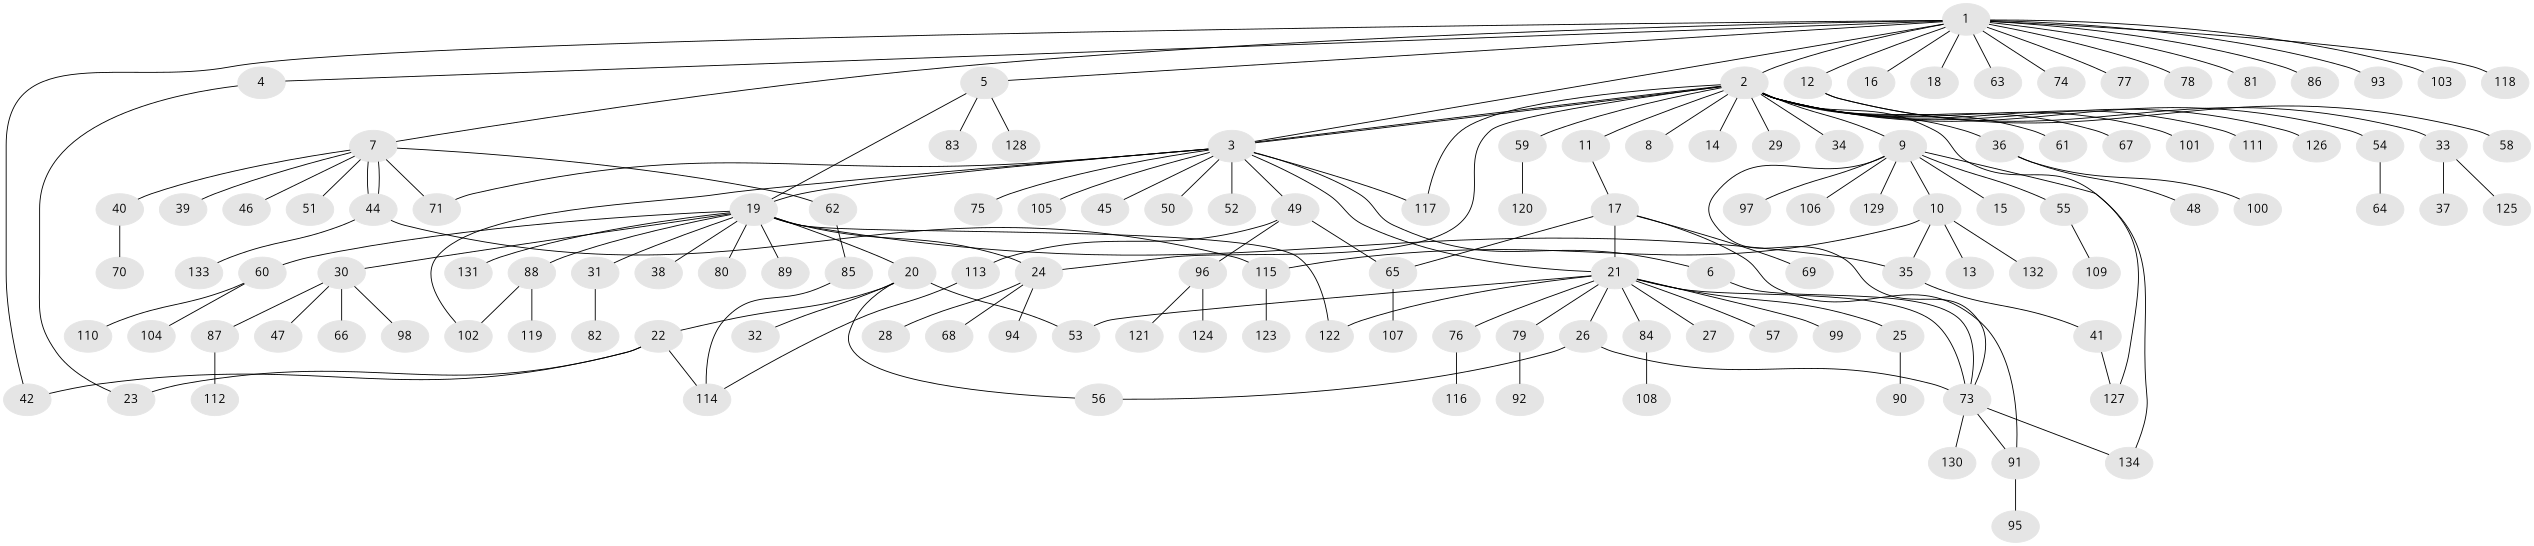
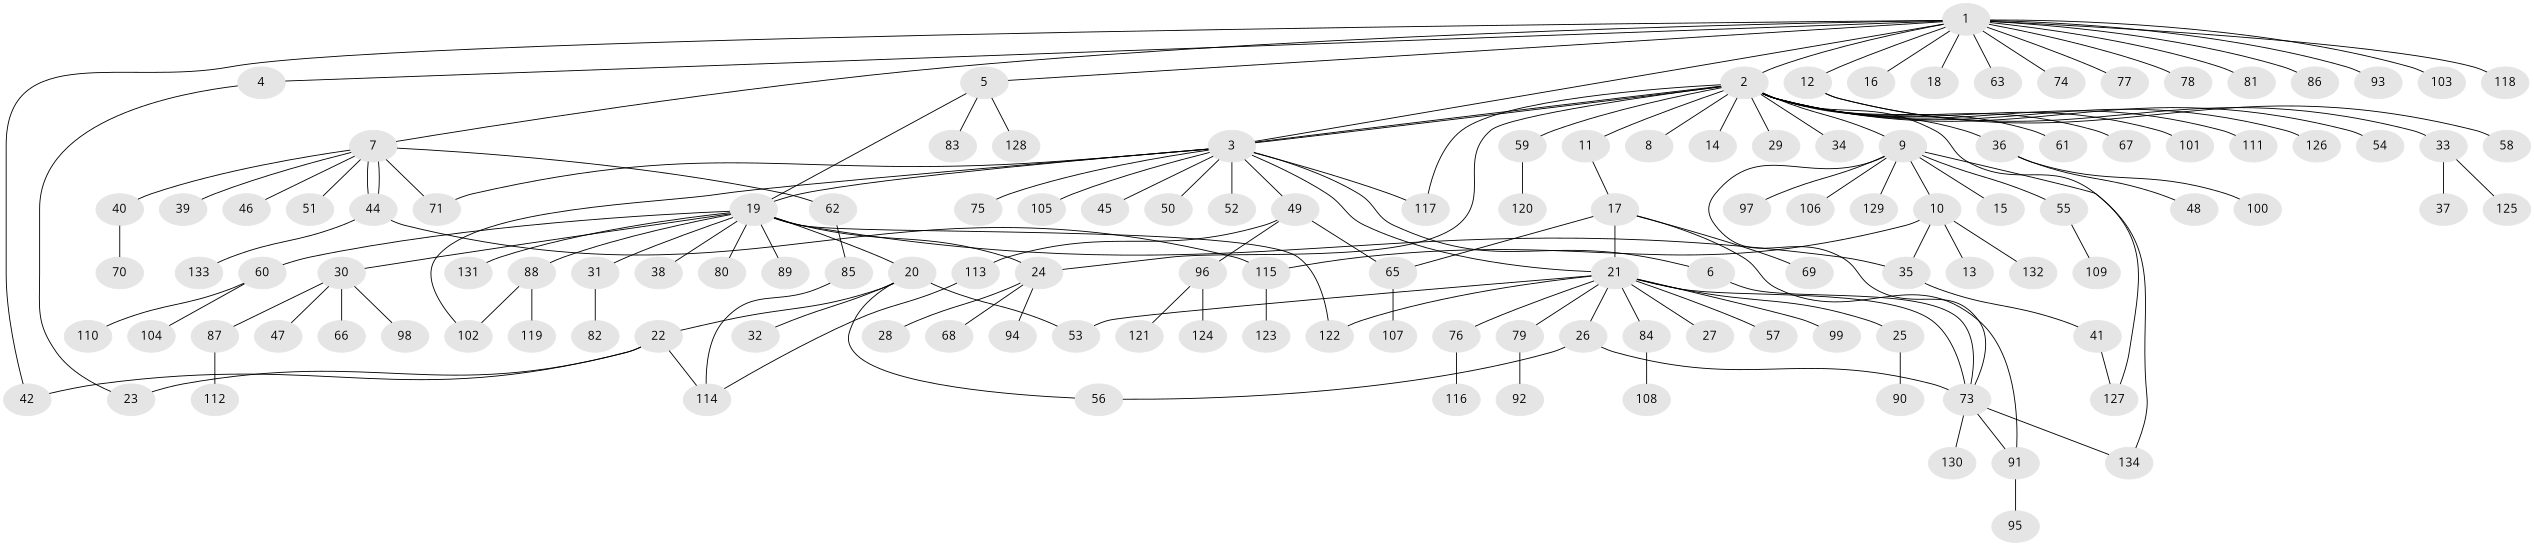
node "64": removed
